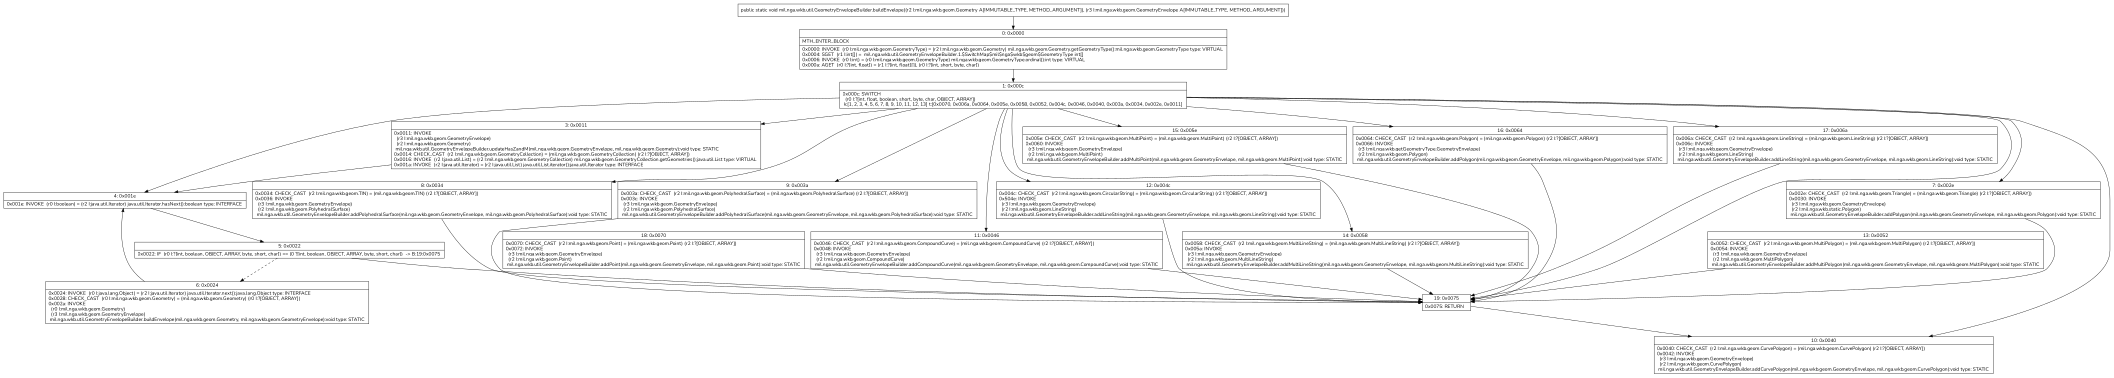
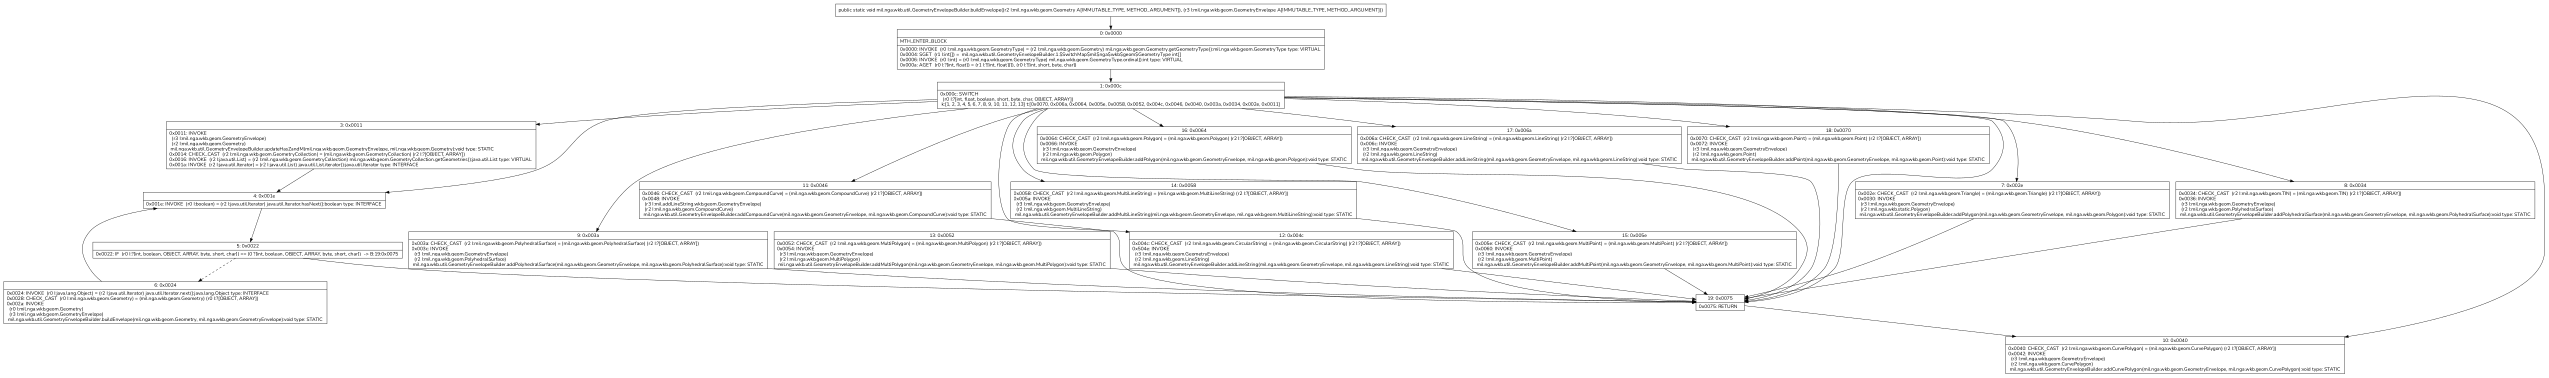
edge "1: 0x000c" -> "18: 0x0070": added
node "16: 0x0064": text "(r3 I:mil.nga.wkb.getGeometryType.GeometryEnvelope)" -> "(r3 I:mil.nga.wkb.geom.GeometryEnvelope)"
node "11: 0x0046": text "(r3 I:mil.nga.wkb.geom.GeometryEnvelope)" -> "(r3 I:mil.addLineString.wkb.geom.GeometryEnvelope)"
